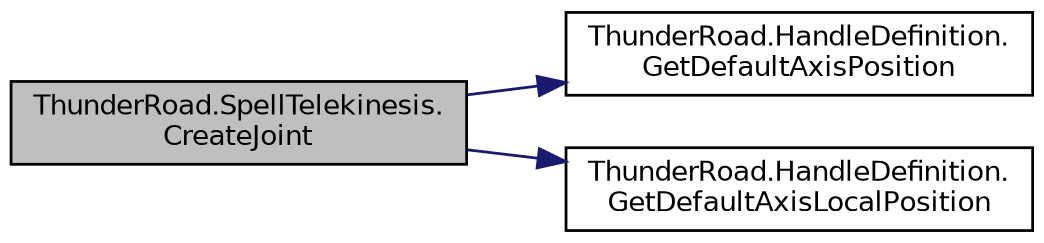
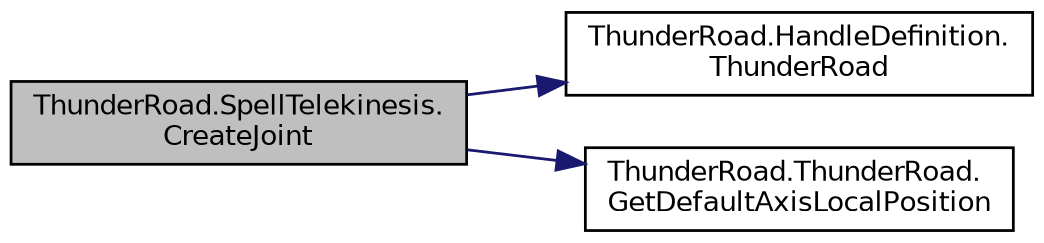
node "ThunderRoad.HandleDefinition. GetDefaultAxisPosition": label "ThunderRoad.HandleDefinition. GetDefaultAxisPosition" -> "ThunderRoad.HandleDefinition. ThunderRoad"
node "ThunderRoad.HandleDefinition. GetDefaultAxisLocalPosition": label "ThunderRoad.HandleDefinition. GetDefaultAxisLocalPosition" -> "ThunderRoad.ThunderRoad. GetDefaultAxisLocalPosition"
